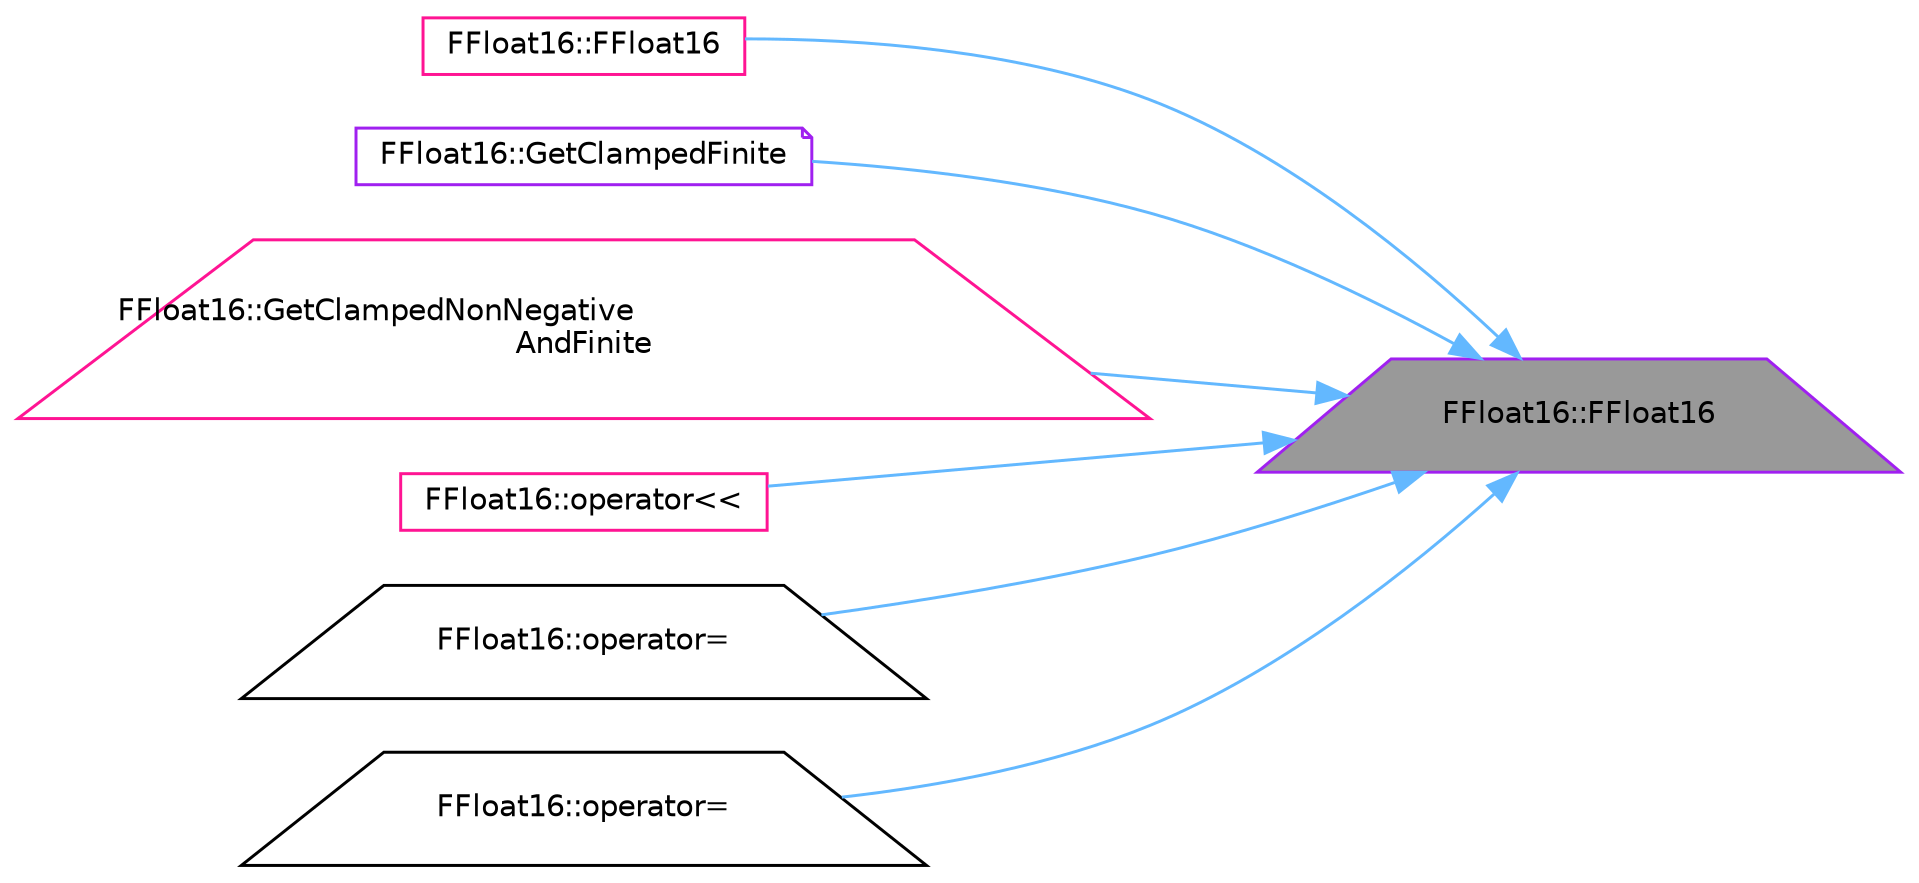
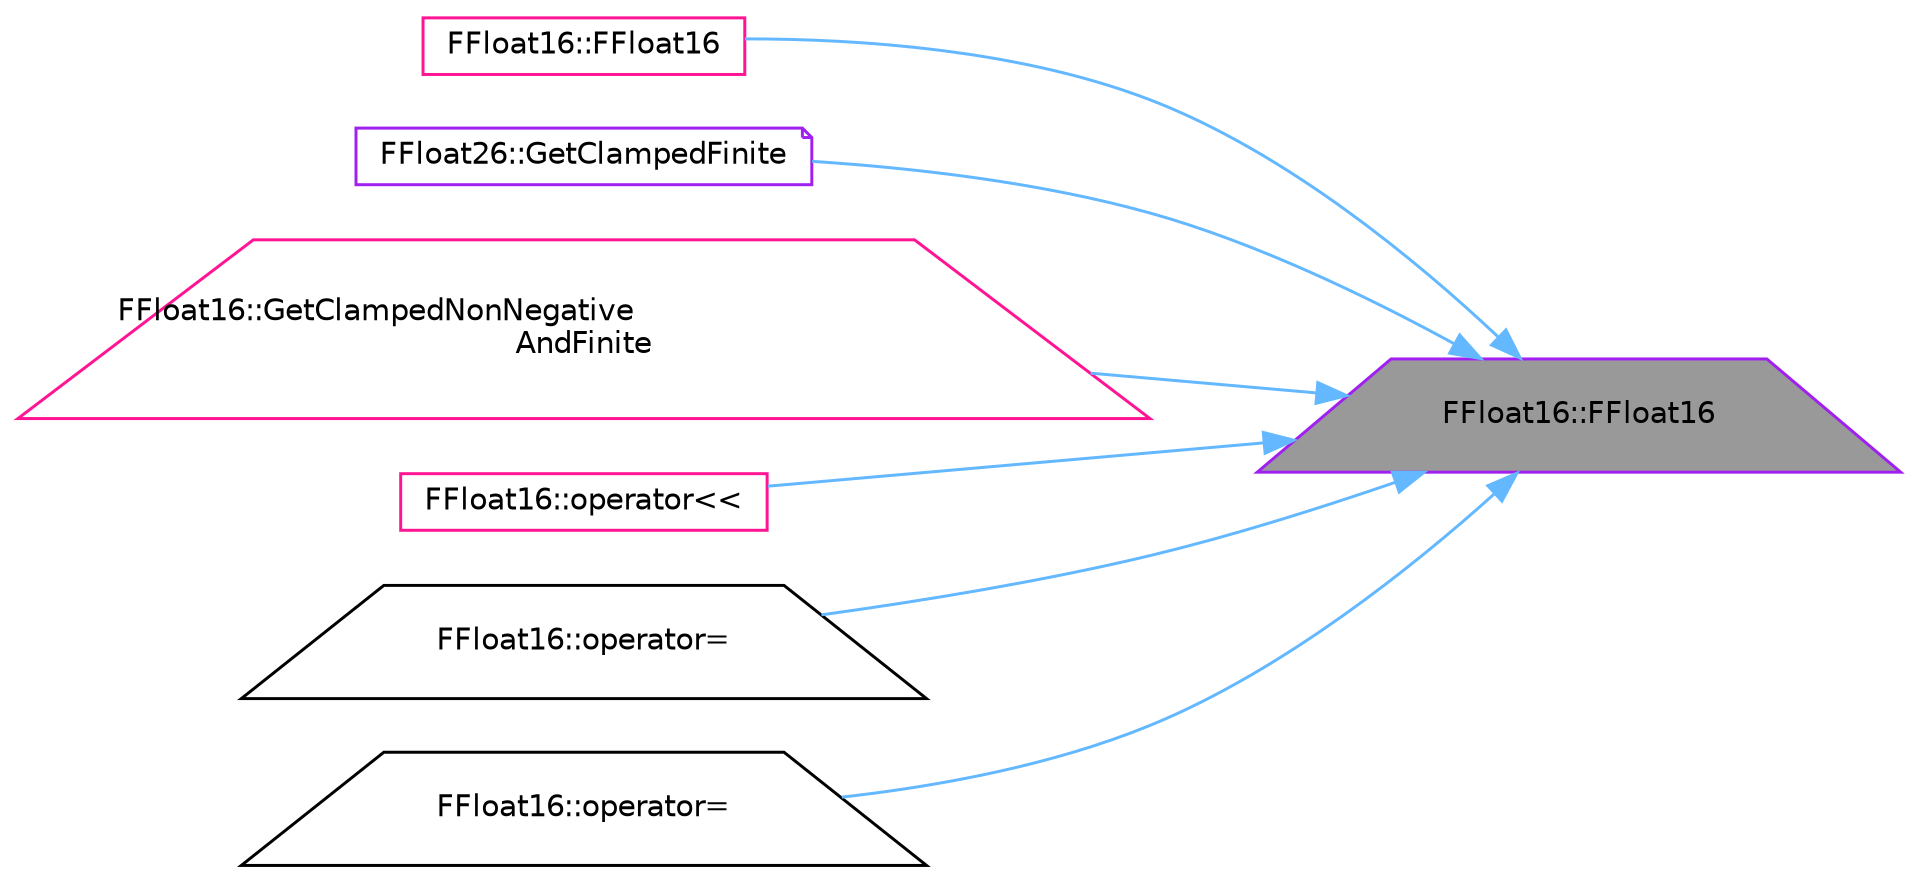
node "FFloat16::GetClampedFinite": label "FFloat16::GetClampedFinite" -> "FFloat26::GetClampedFinite"
